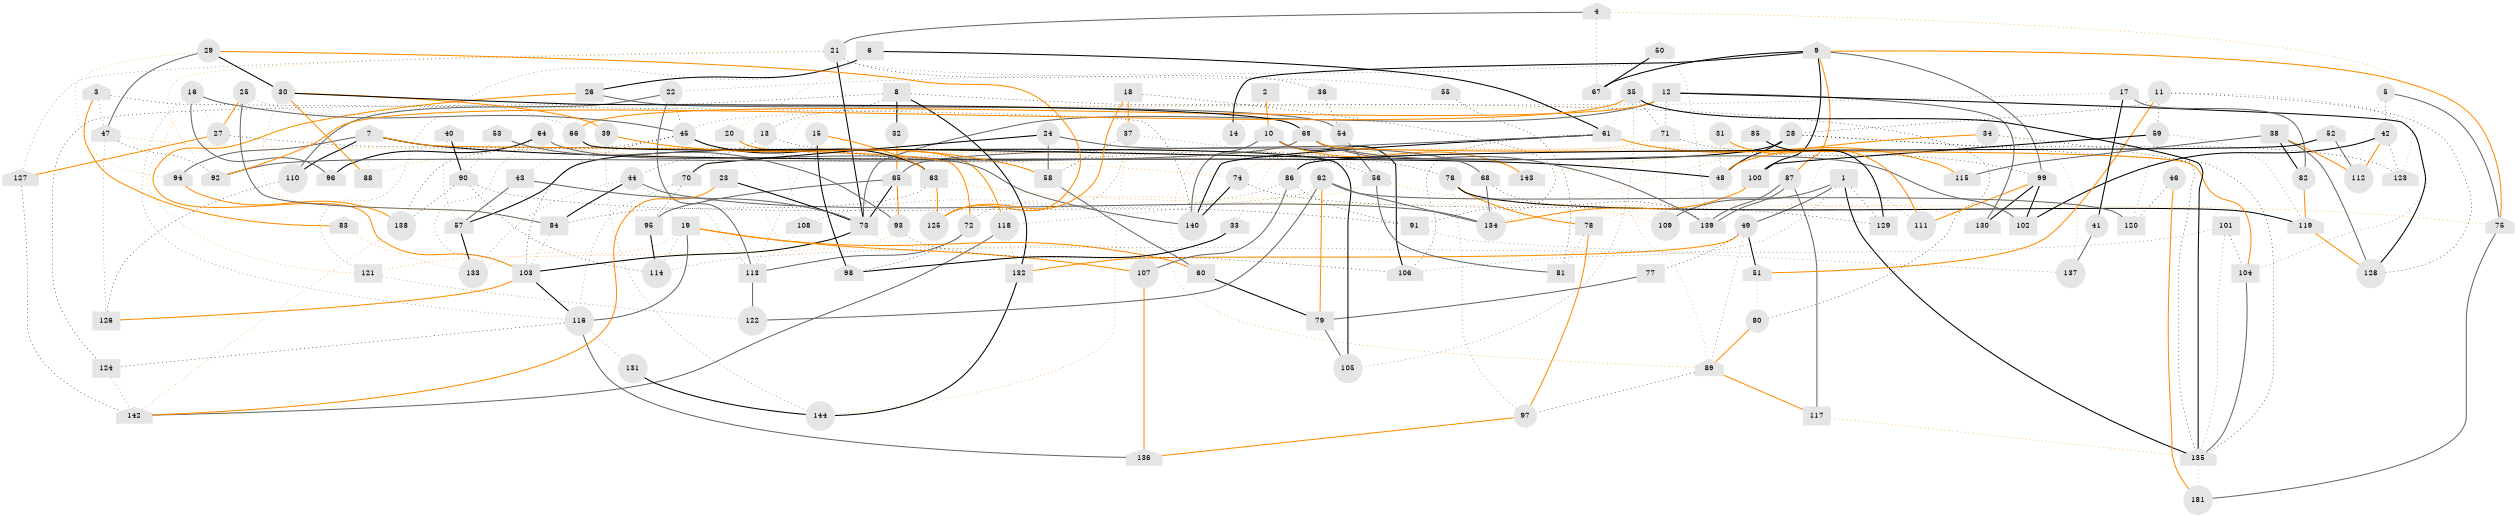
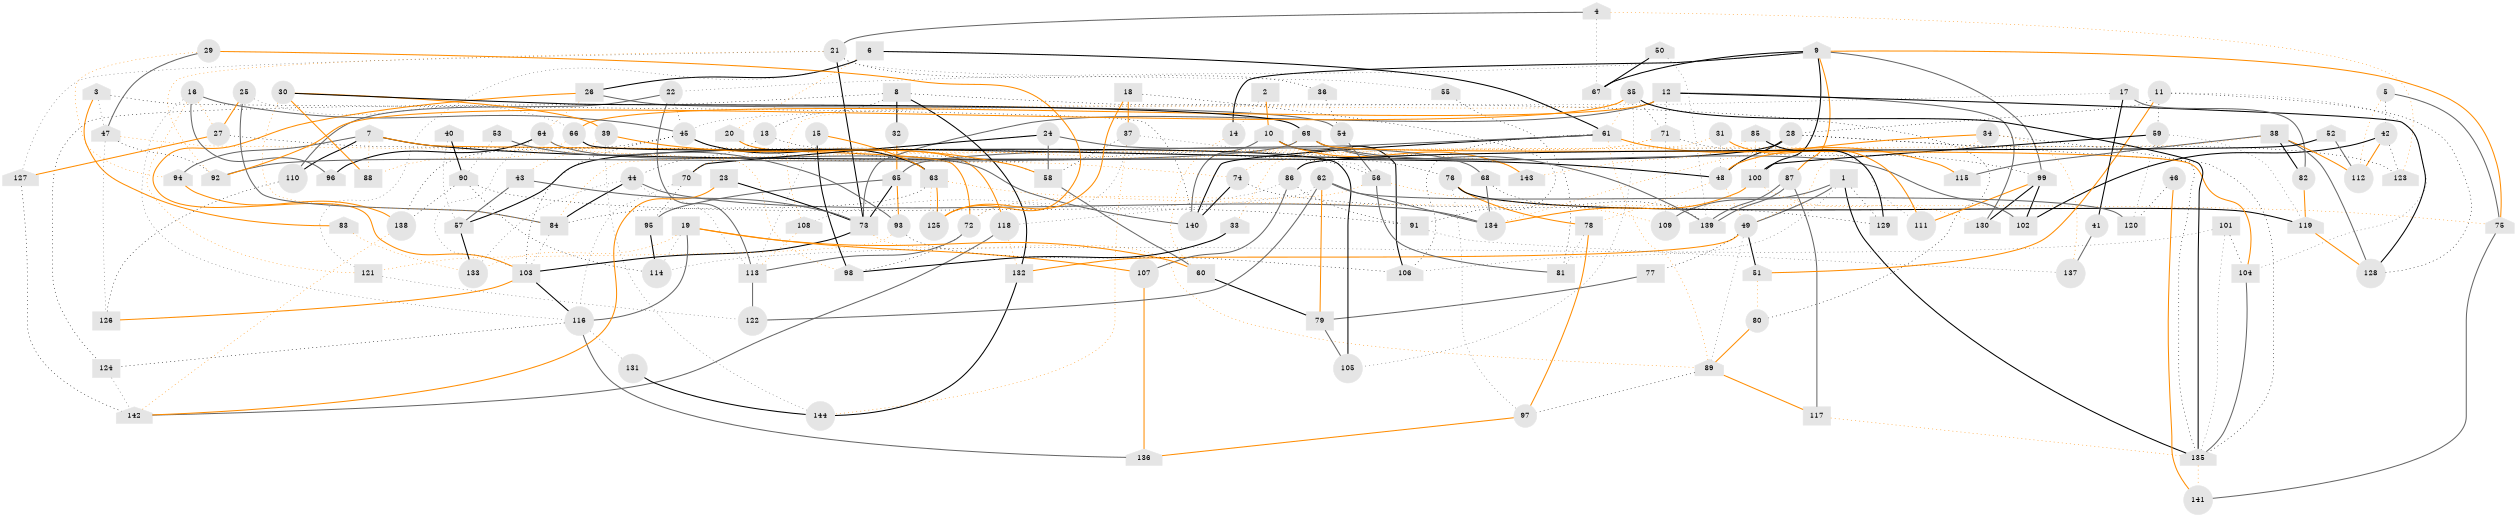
edge "29" -- "30": removed
edge "38" -- "84": added
node "181": label "181" -> "141"
